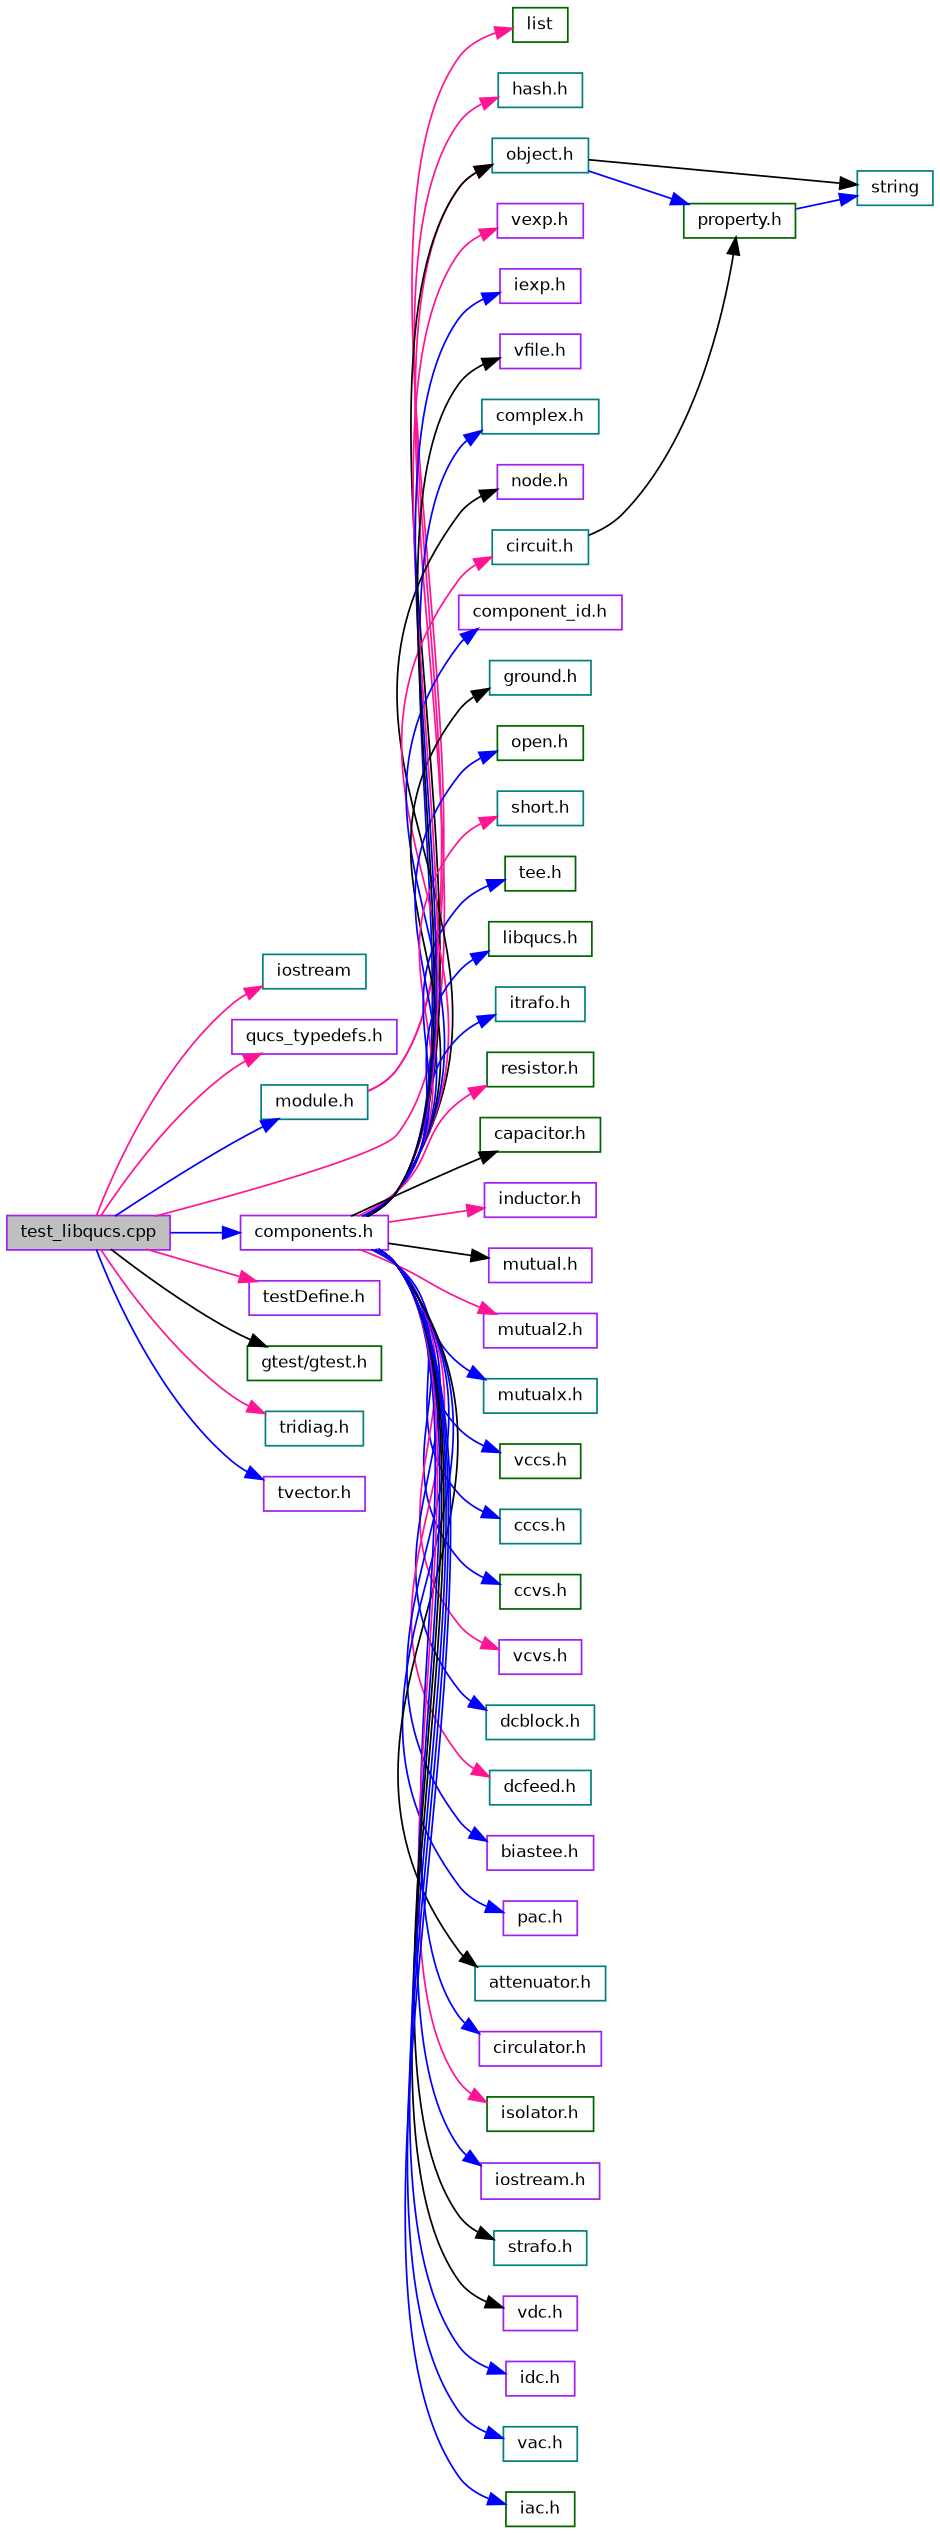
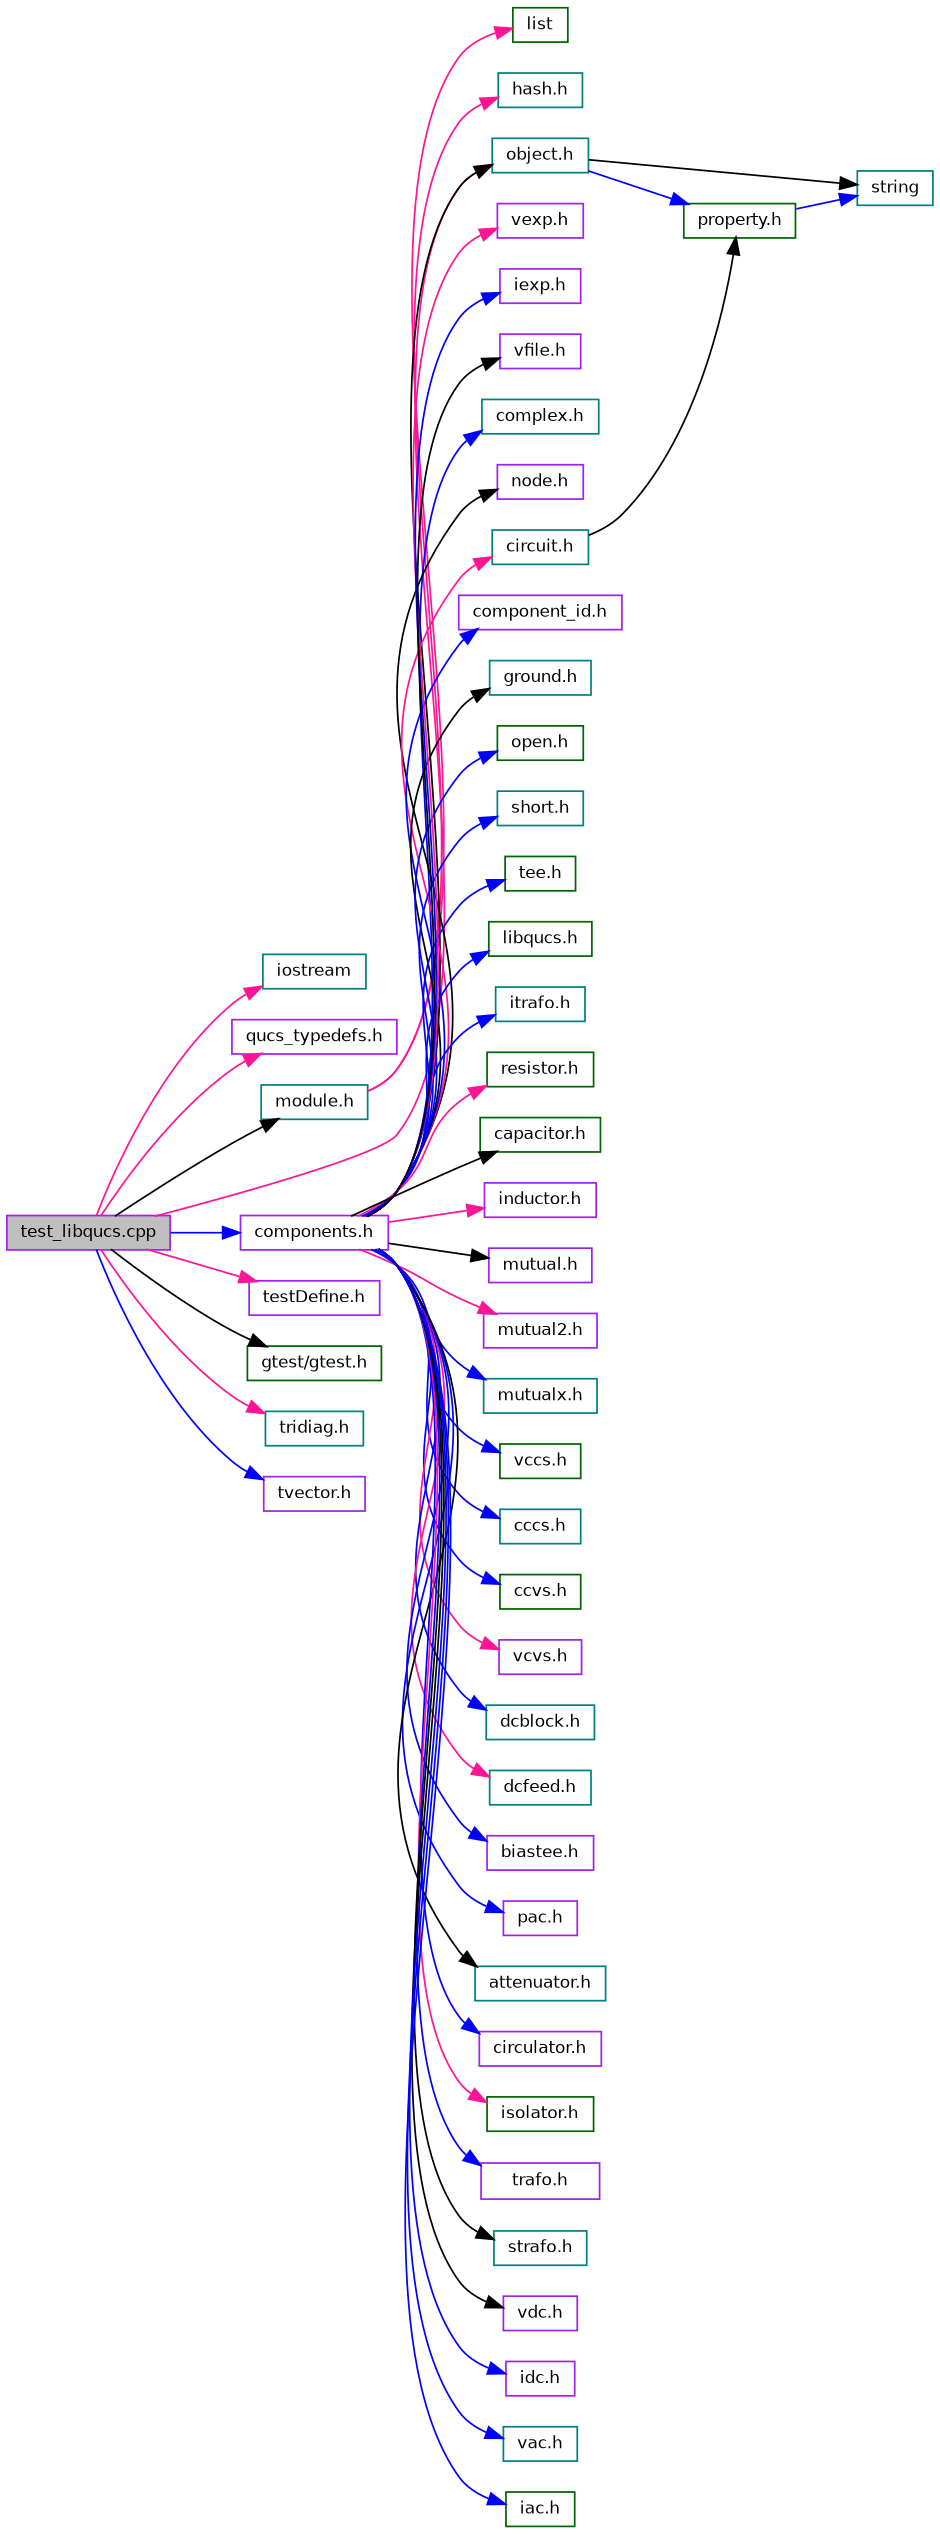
edge "components.h" -> "short.h": color deeppink -> blue
edge "test_libqucs.cpp" -> "module.h": color blue -> black
node "iostream.h": label "iostream.h" -> "trafo.h"
